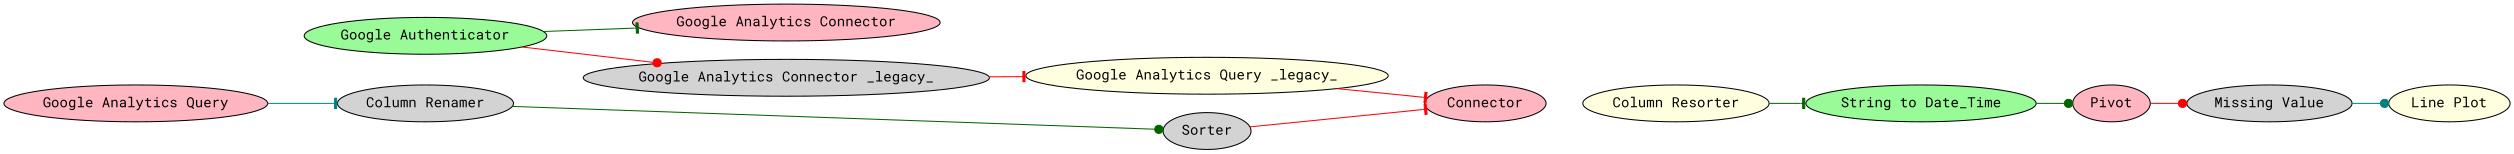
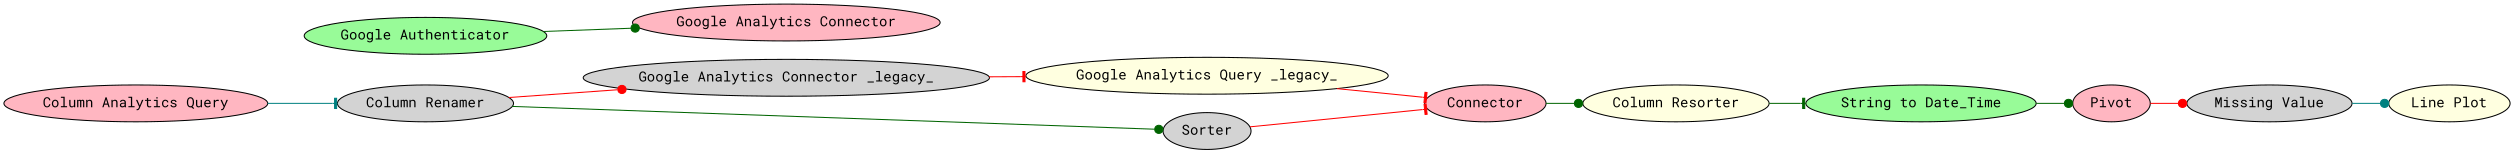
edge "Google Authenticator" -> "Google Analytics Connector": arrowhead tee -> dot
edge "Google Authenticator" -> "Google Analytics Connector _legacy_": now "Column Renamer" -> "Google Analytics Connector _legacy_"
node "Google Analytics Query": label "Google Analytics Query" -> "Column Analytics Query"
edge "Connector" -> "Column Resorter": added
